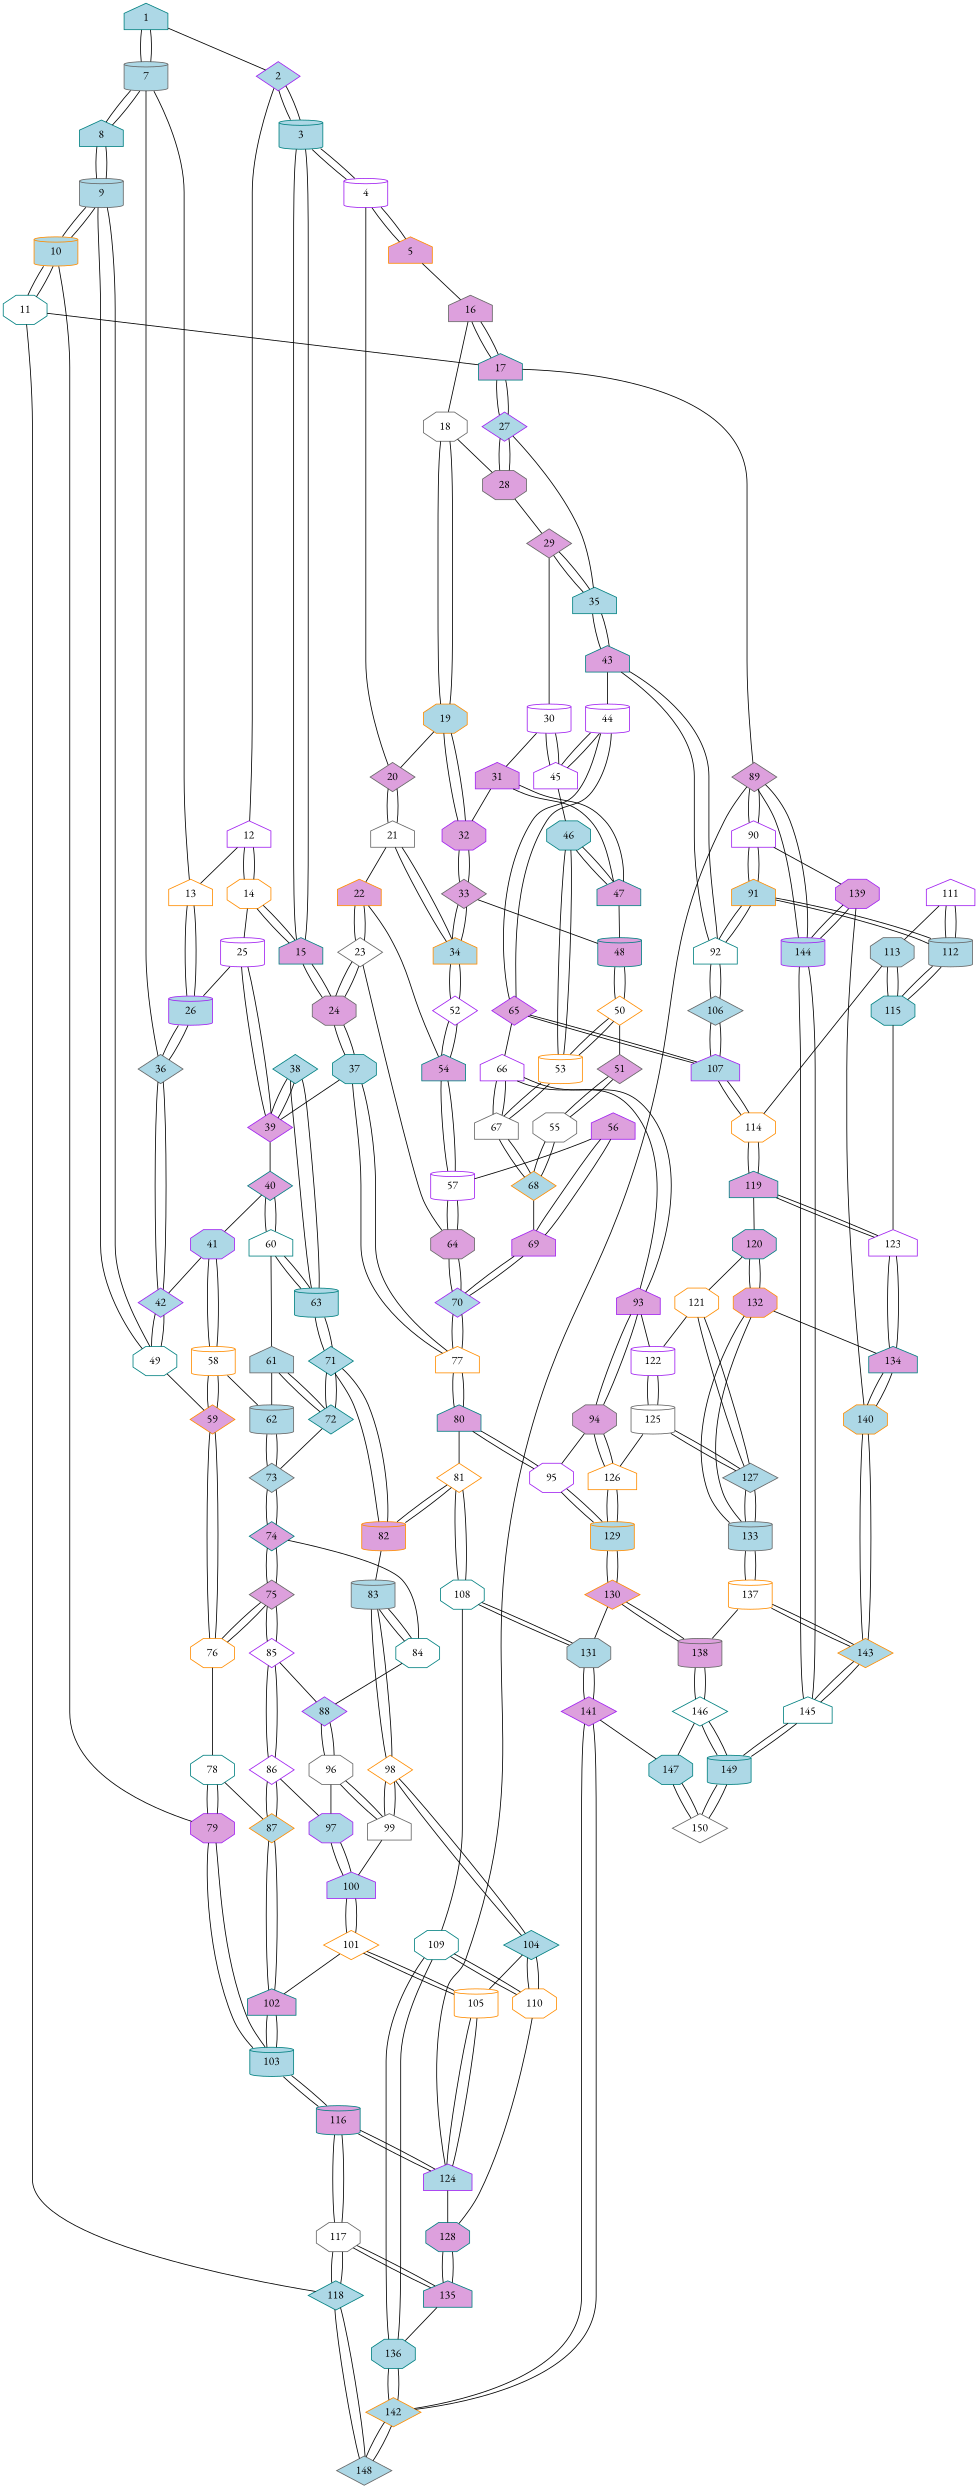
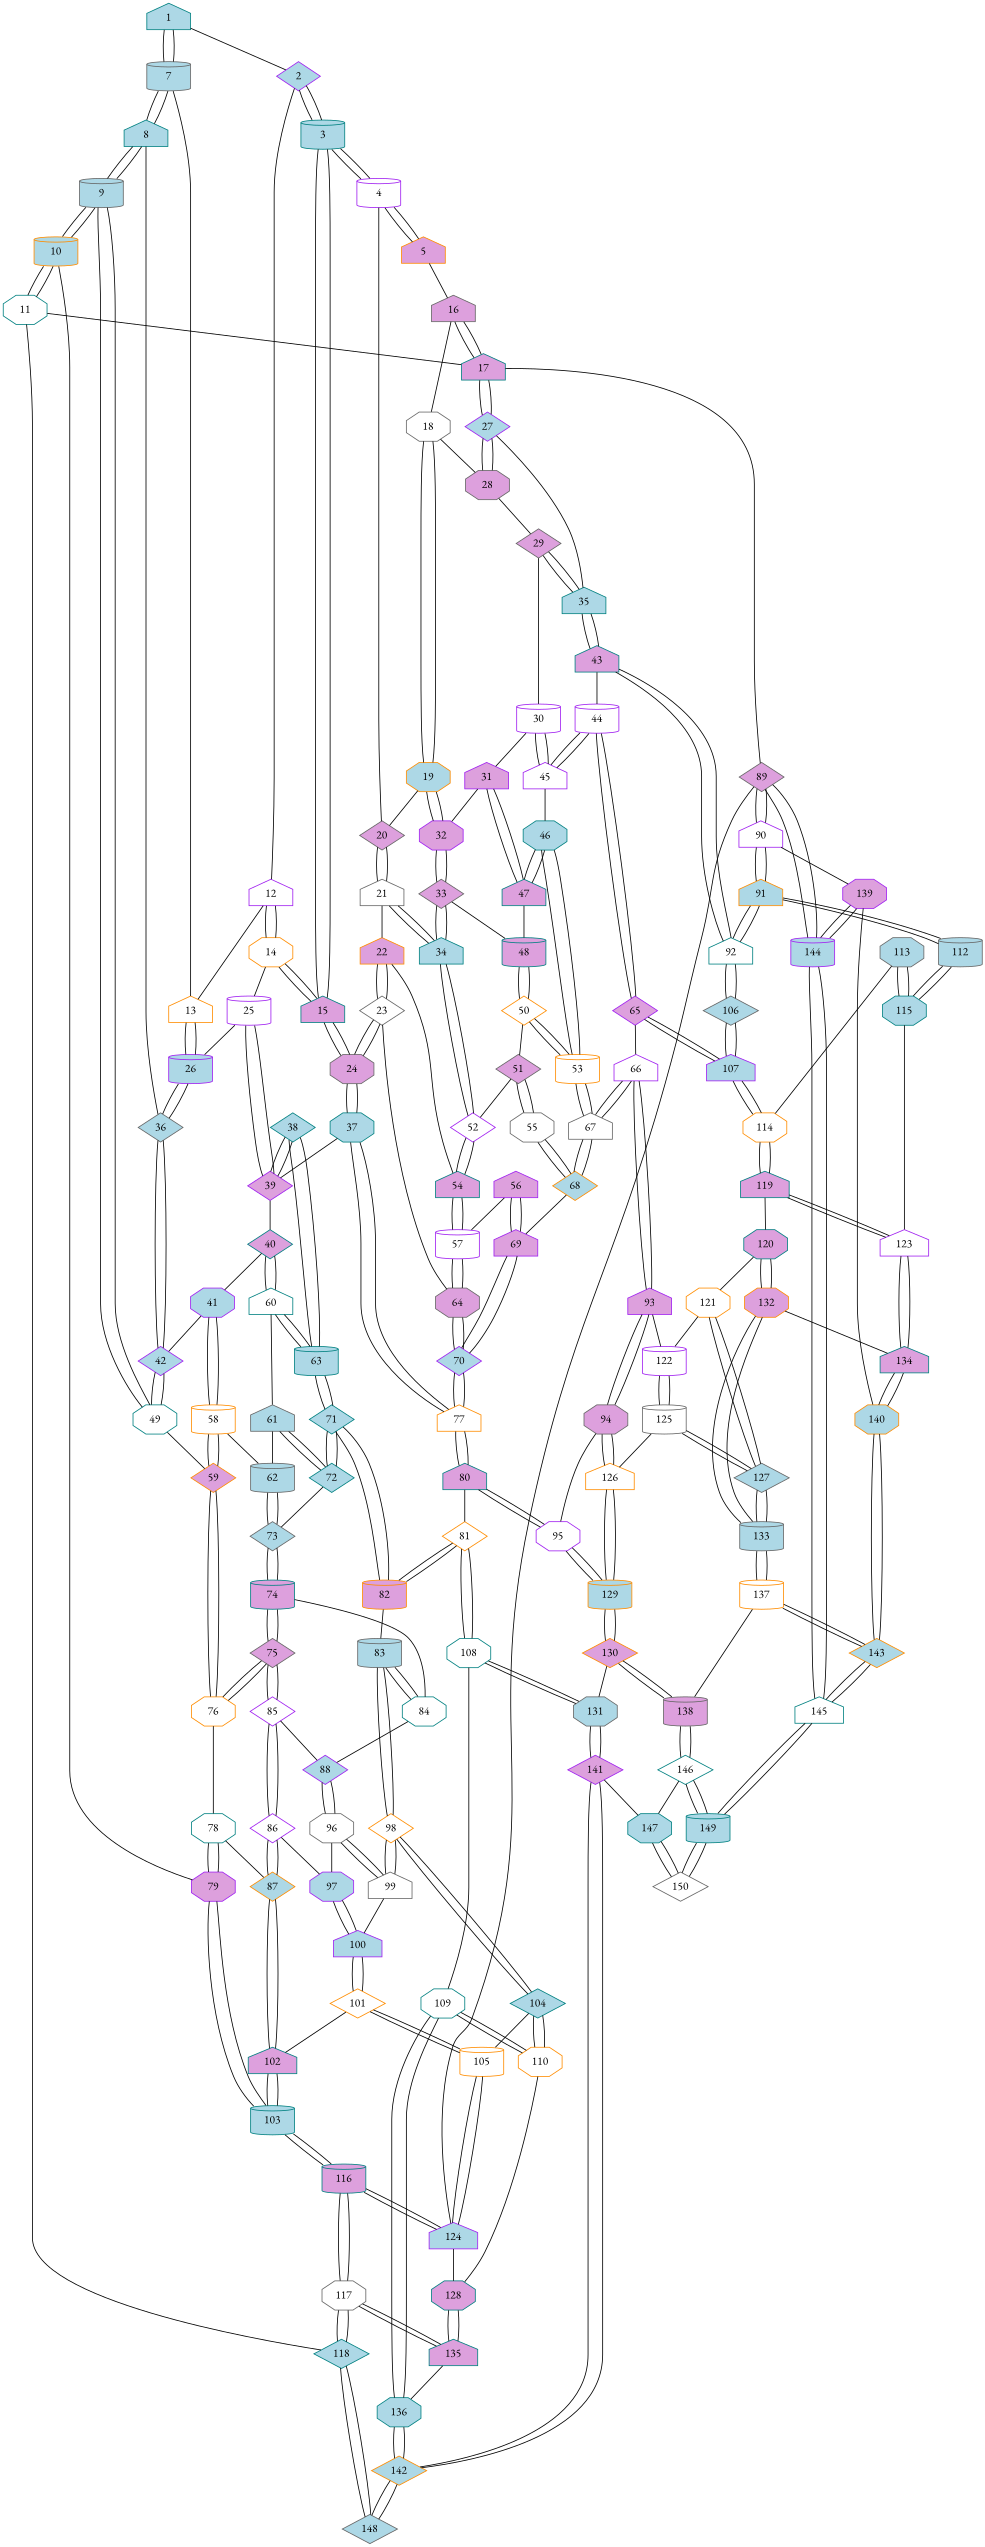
edge "7" -- "36": now "8" -- "36"
node "111": removed
node "34": color darkorange -> teal
edge "51" -- "52": added
node "74": shape diamond -> cylinder
